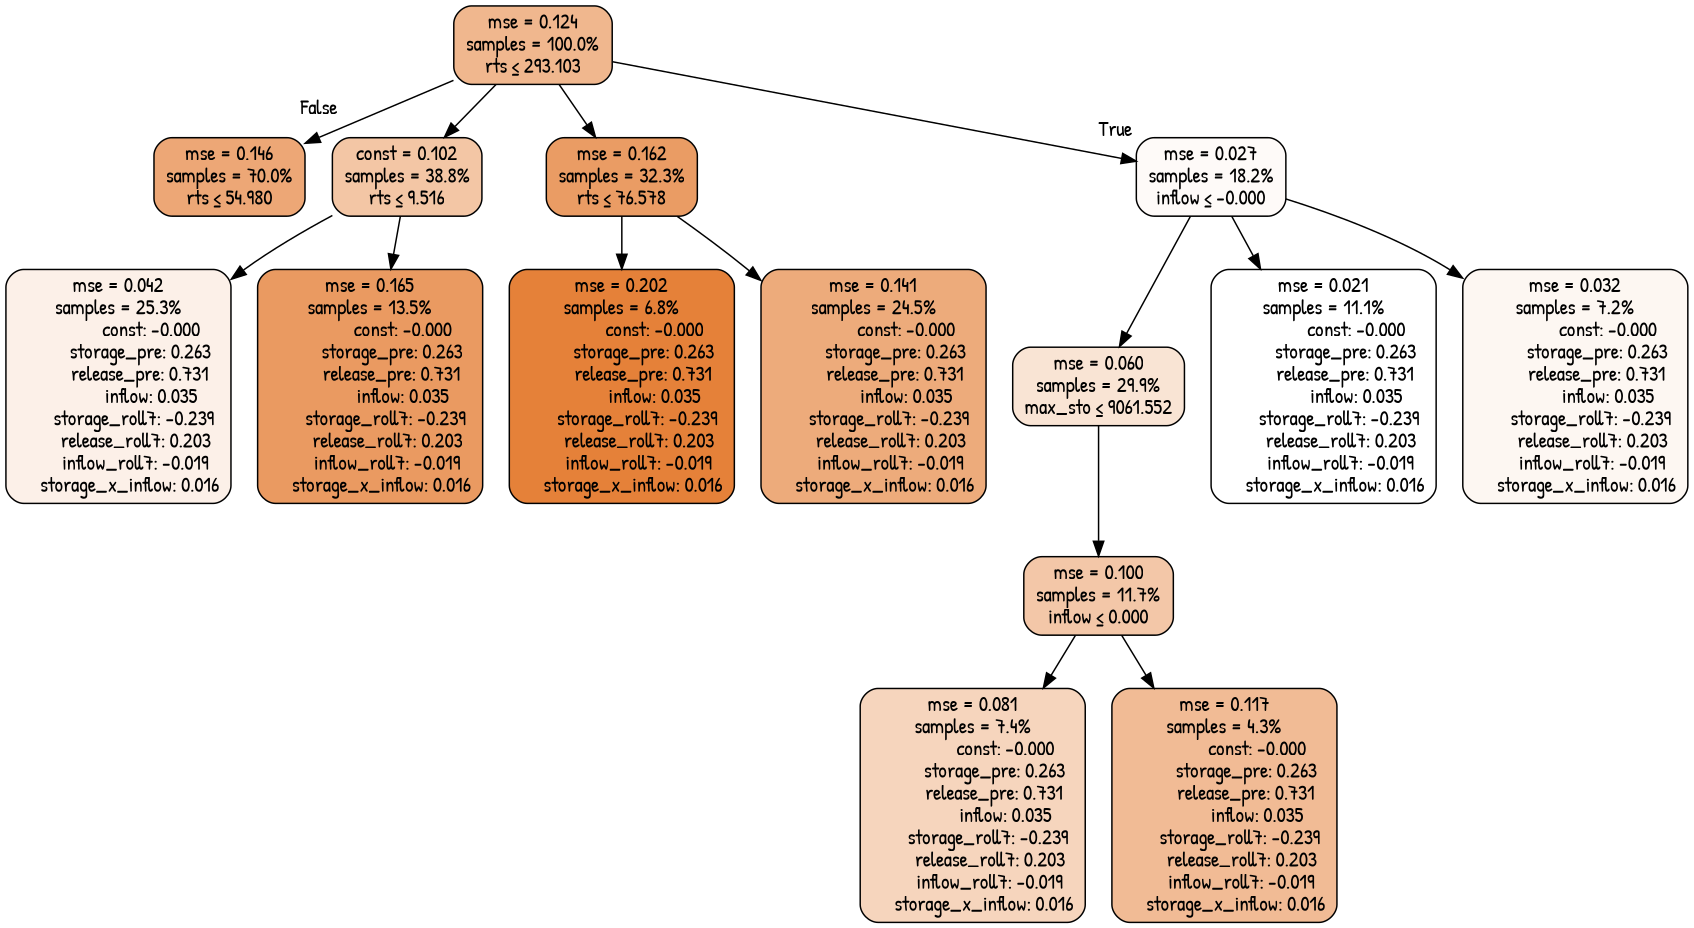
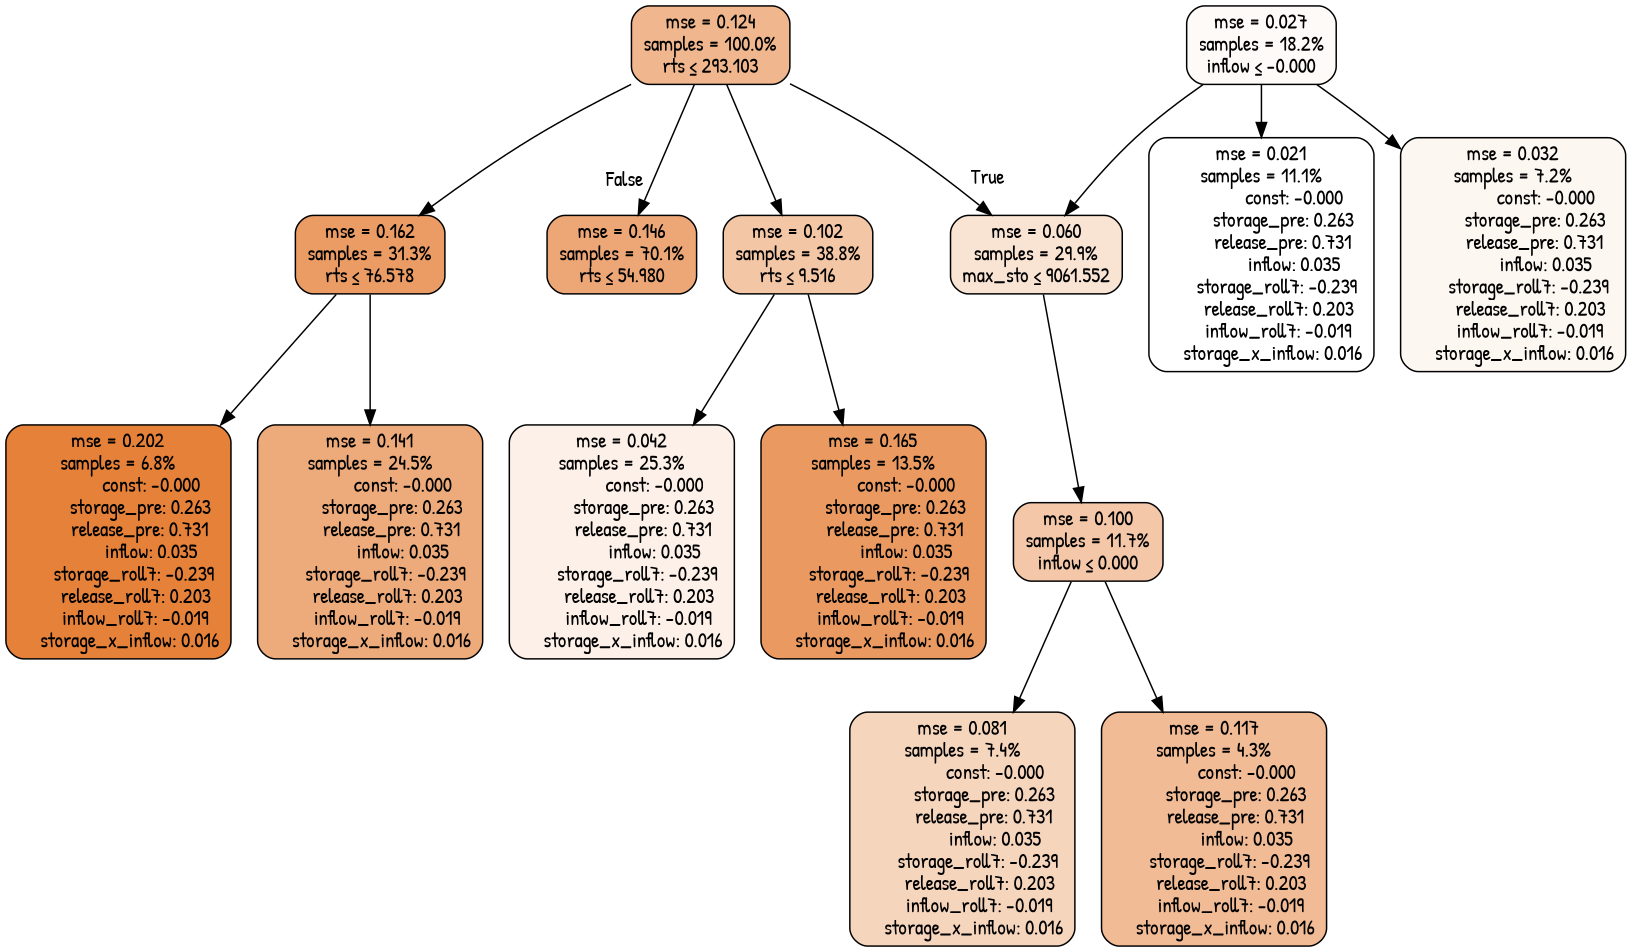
edge "mse = 0.124 samples = 100.0% rts ≤ 293.103" -> "mse = 0.027 samples = 18.2% inflow ≤ -0.000": now "mse = 0.124 samples = 100.0% rts ≤ 293.103" -> "mse = 0.060 samples = 29.9% max_sto ≤ 9061.552"
node "mse = 0.146 samples = 70.0% rts ≤ 54.980": label "mse = 0.146 samples = 70.0% rts ≤ 54.980" -> "mse = 0.146 samples = 70.1% rts ≤ 54.980"
node "const = 0.102 samples = 38.8% rts ≤ 9.516": label "const = 0.102 samples = 38.8% rts ≤ 9.516" -> "mse = 0.102 samples = 38.8% rts ≤ 9.516"
node "mse = 0.162 samples = 32.3% rts ≤ 76.578": label "mse = 0.162 samples = 32.3% rts ≤ 76.578" -> "mse = 0.162 samples = 31.3% rts ≤ 76.578"
